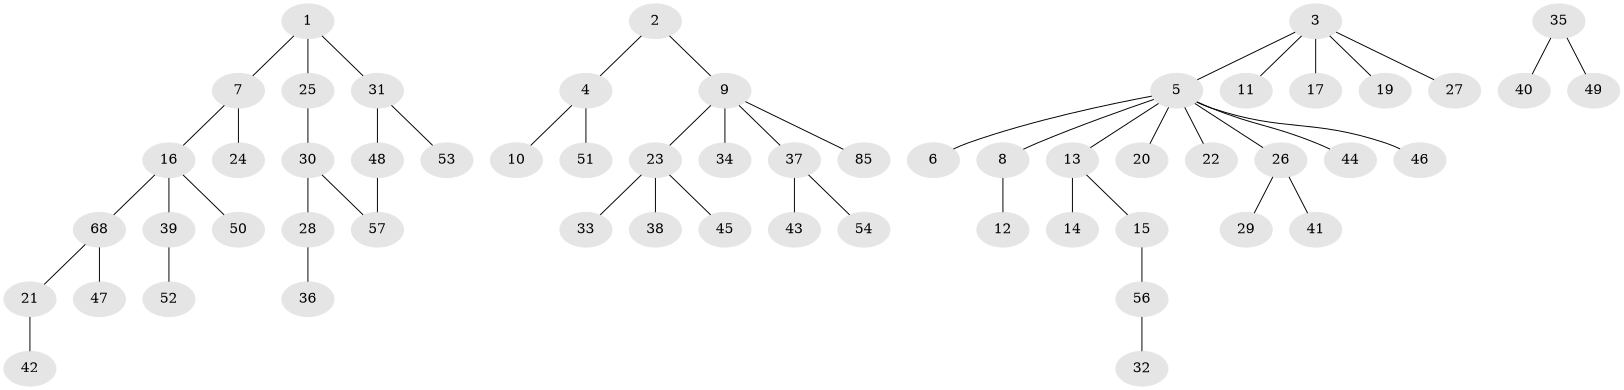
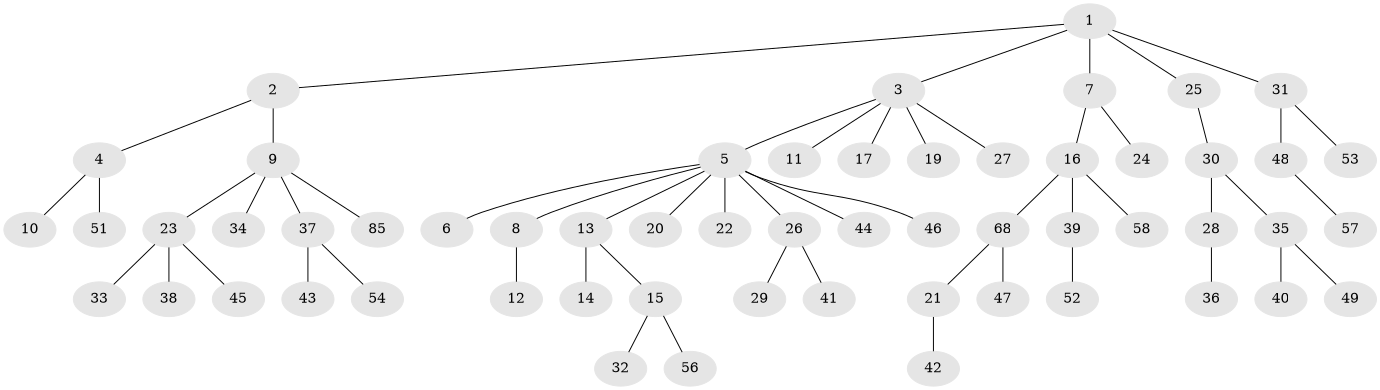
edge "1" -- "2": added
edge "1" -- "3": added
edge "30" -- "57": now "30" -- "35"
node "50": label "50" -> "58"
edge "56" -- "32": now "15" -- "32"
